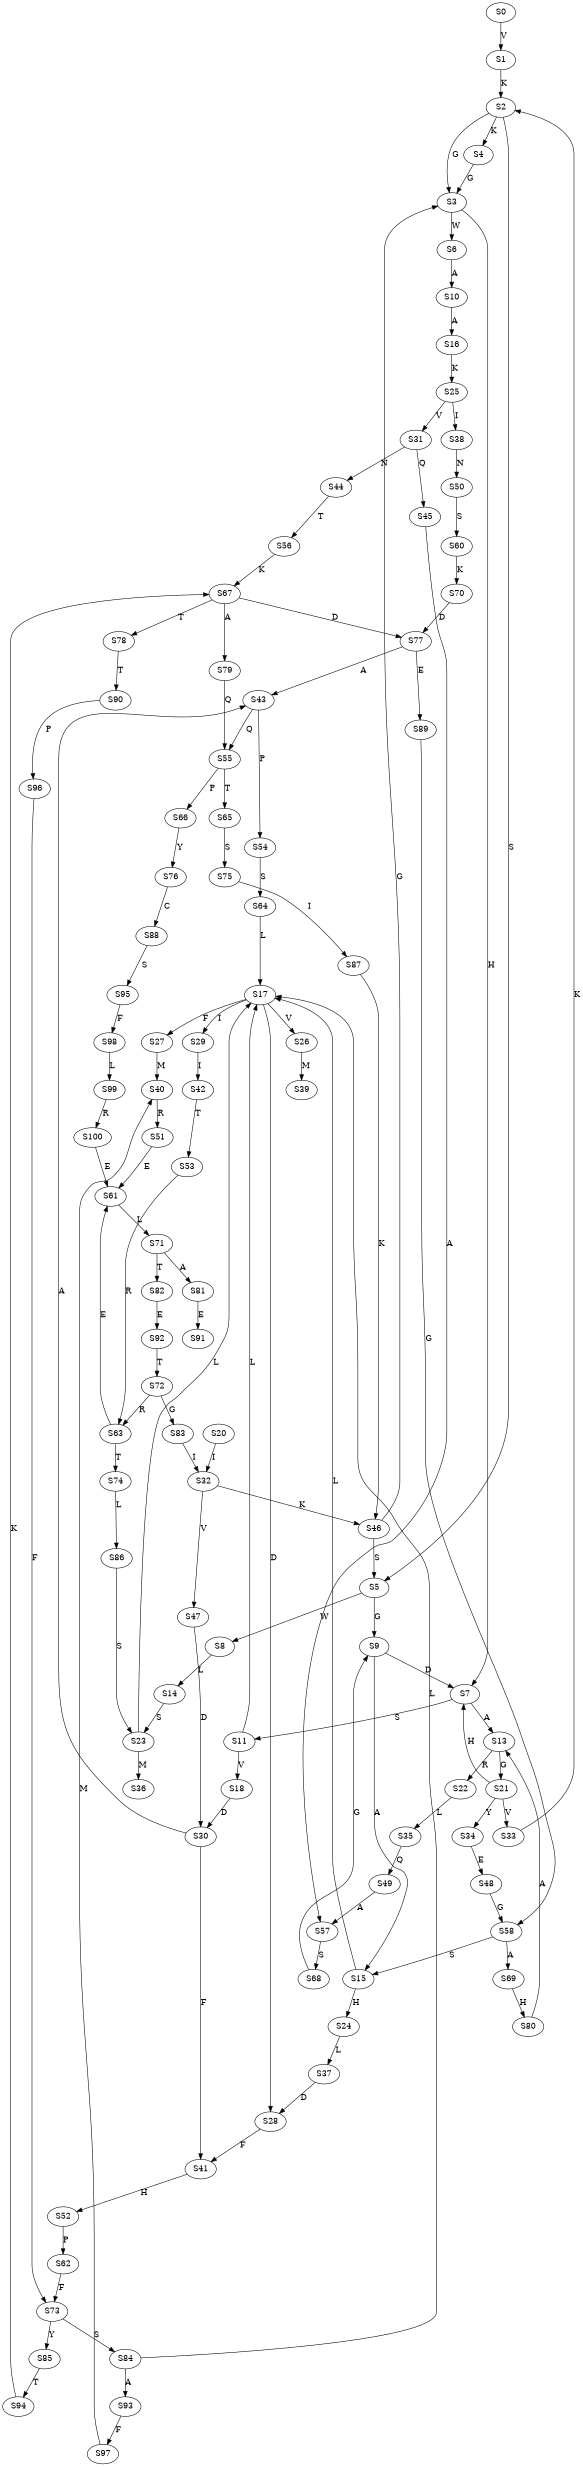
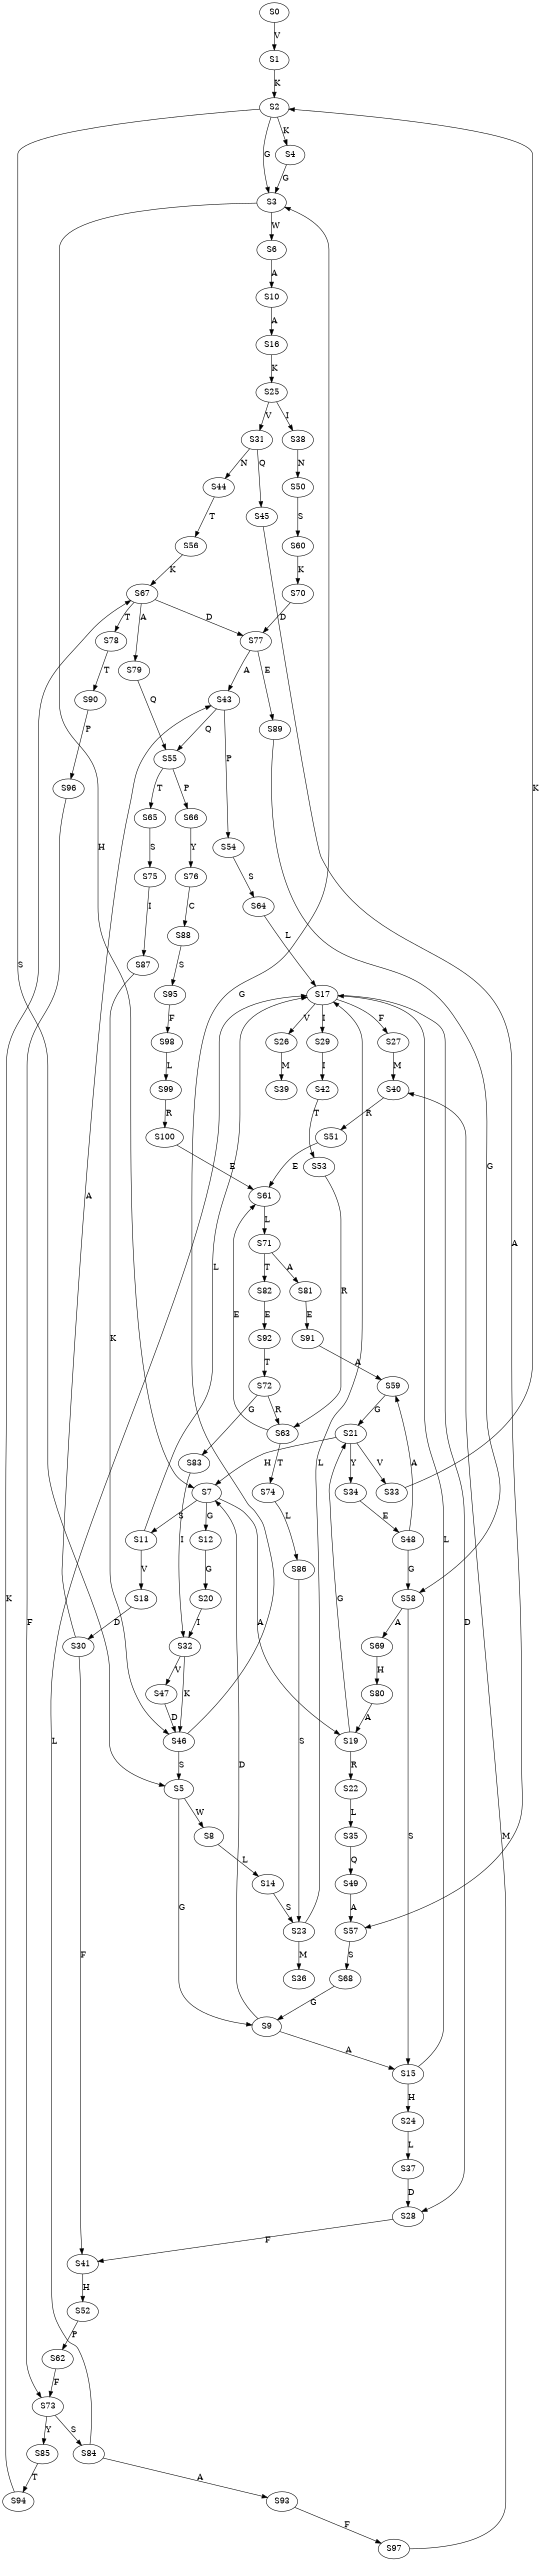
node "S59": added
node "S12": added
edge "S47" -> "S30": now "S47" -> "S46"
node "S13": label "S13" -> "S19"
